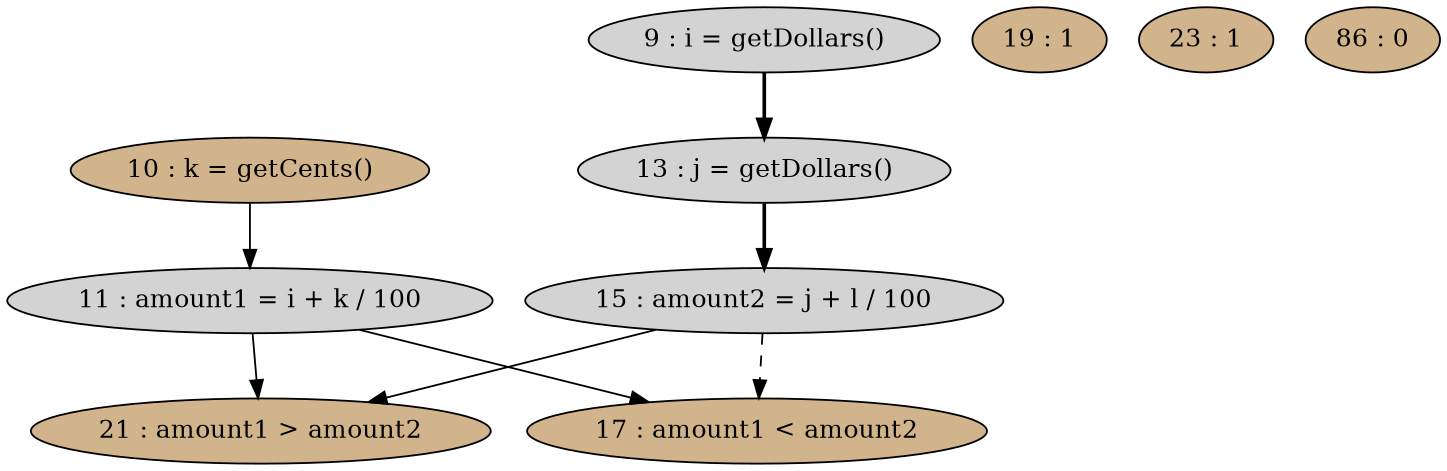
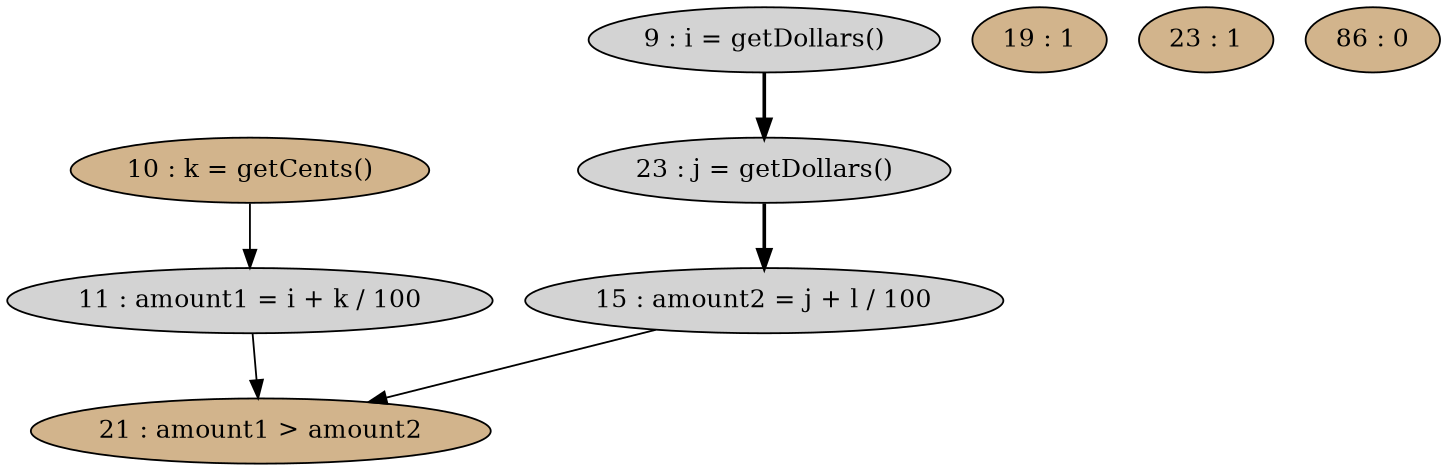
node "13 : j = getDollars()": label "13 : j = getDollars()" -> "23 : j = getDollars()"
node "17 : amount1 < amount2": removed
